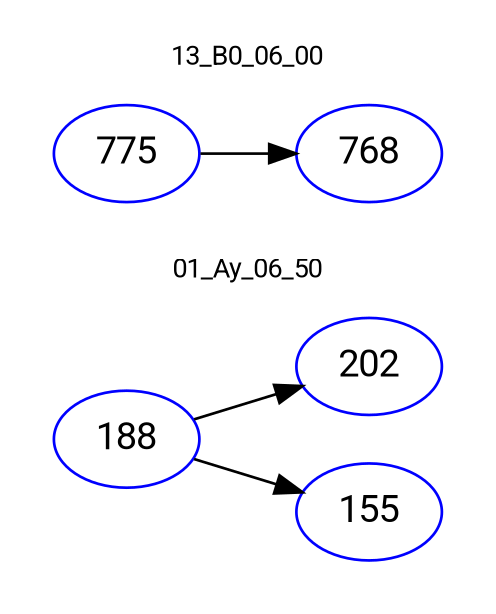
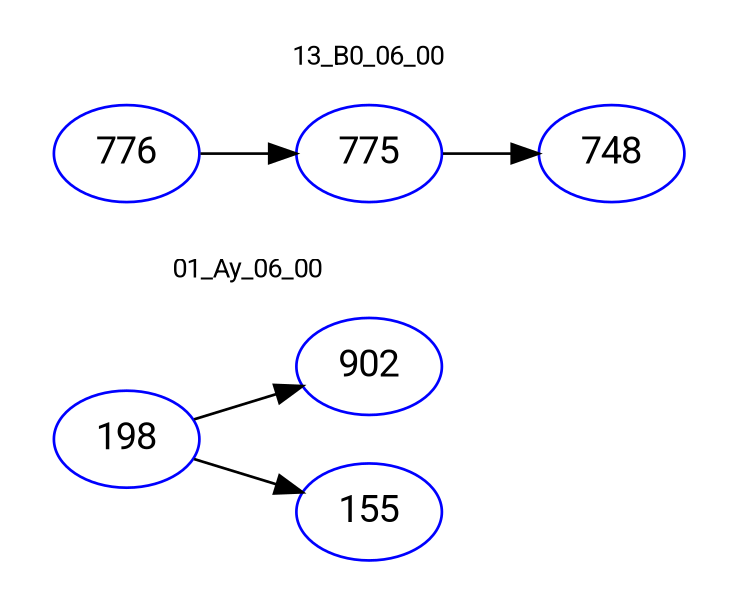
node "776": added
node "768": label "768" -> "748"
cluster "01_Ay_06_50": label "01_Ay_06_50" -> "01_Ay_06_00"
node "202": label "202" -> "902"
node "188": label "188" -> "198"
